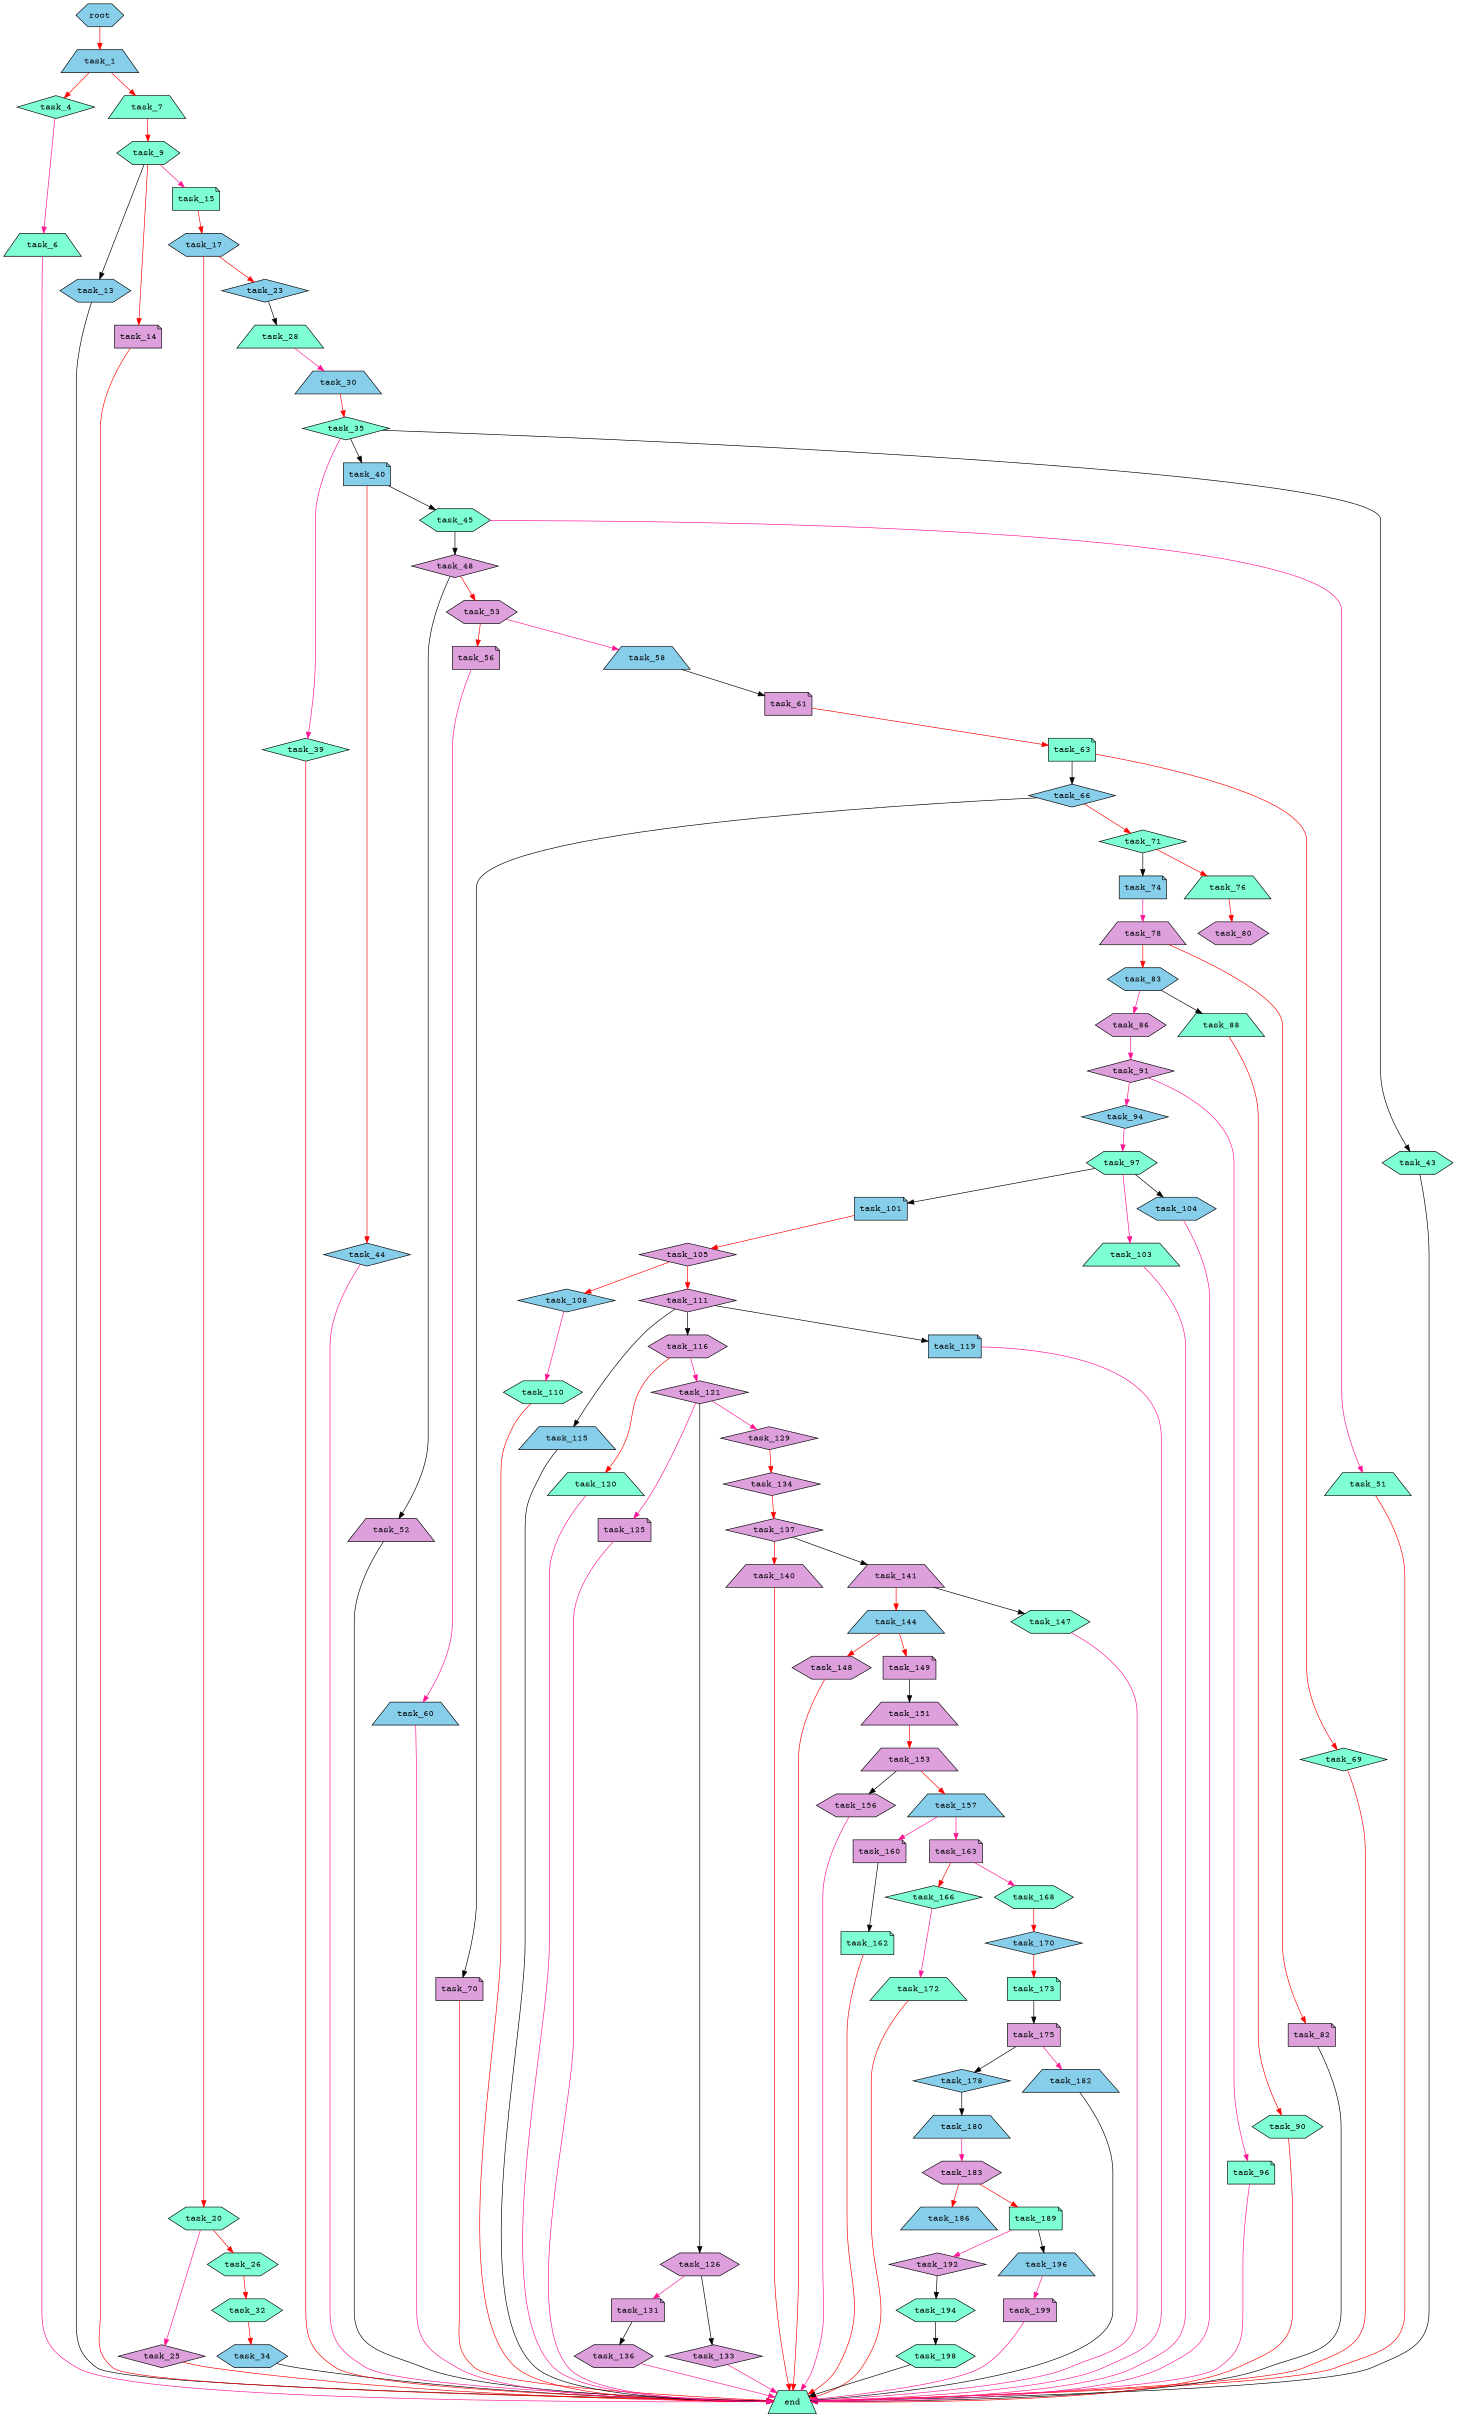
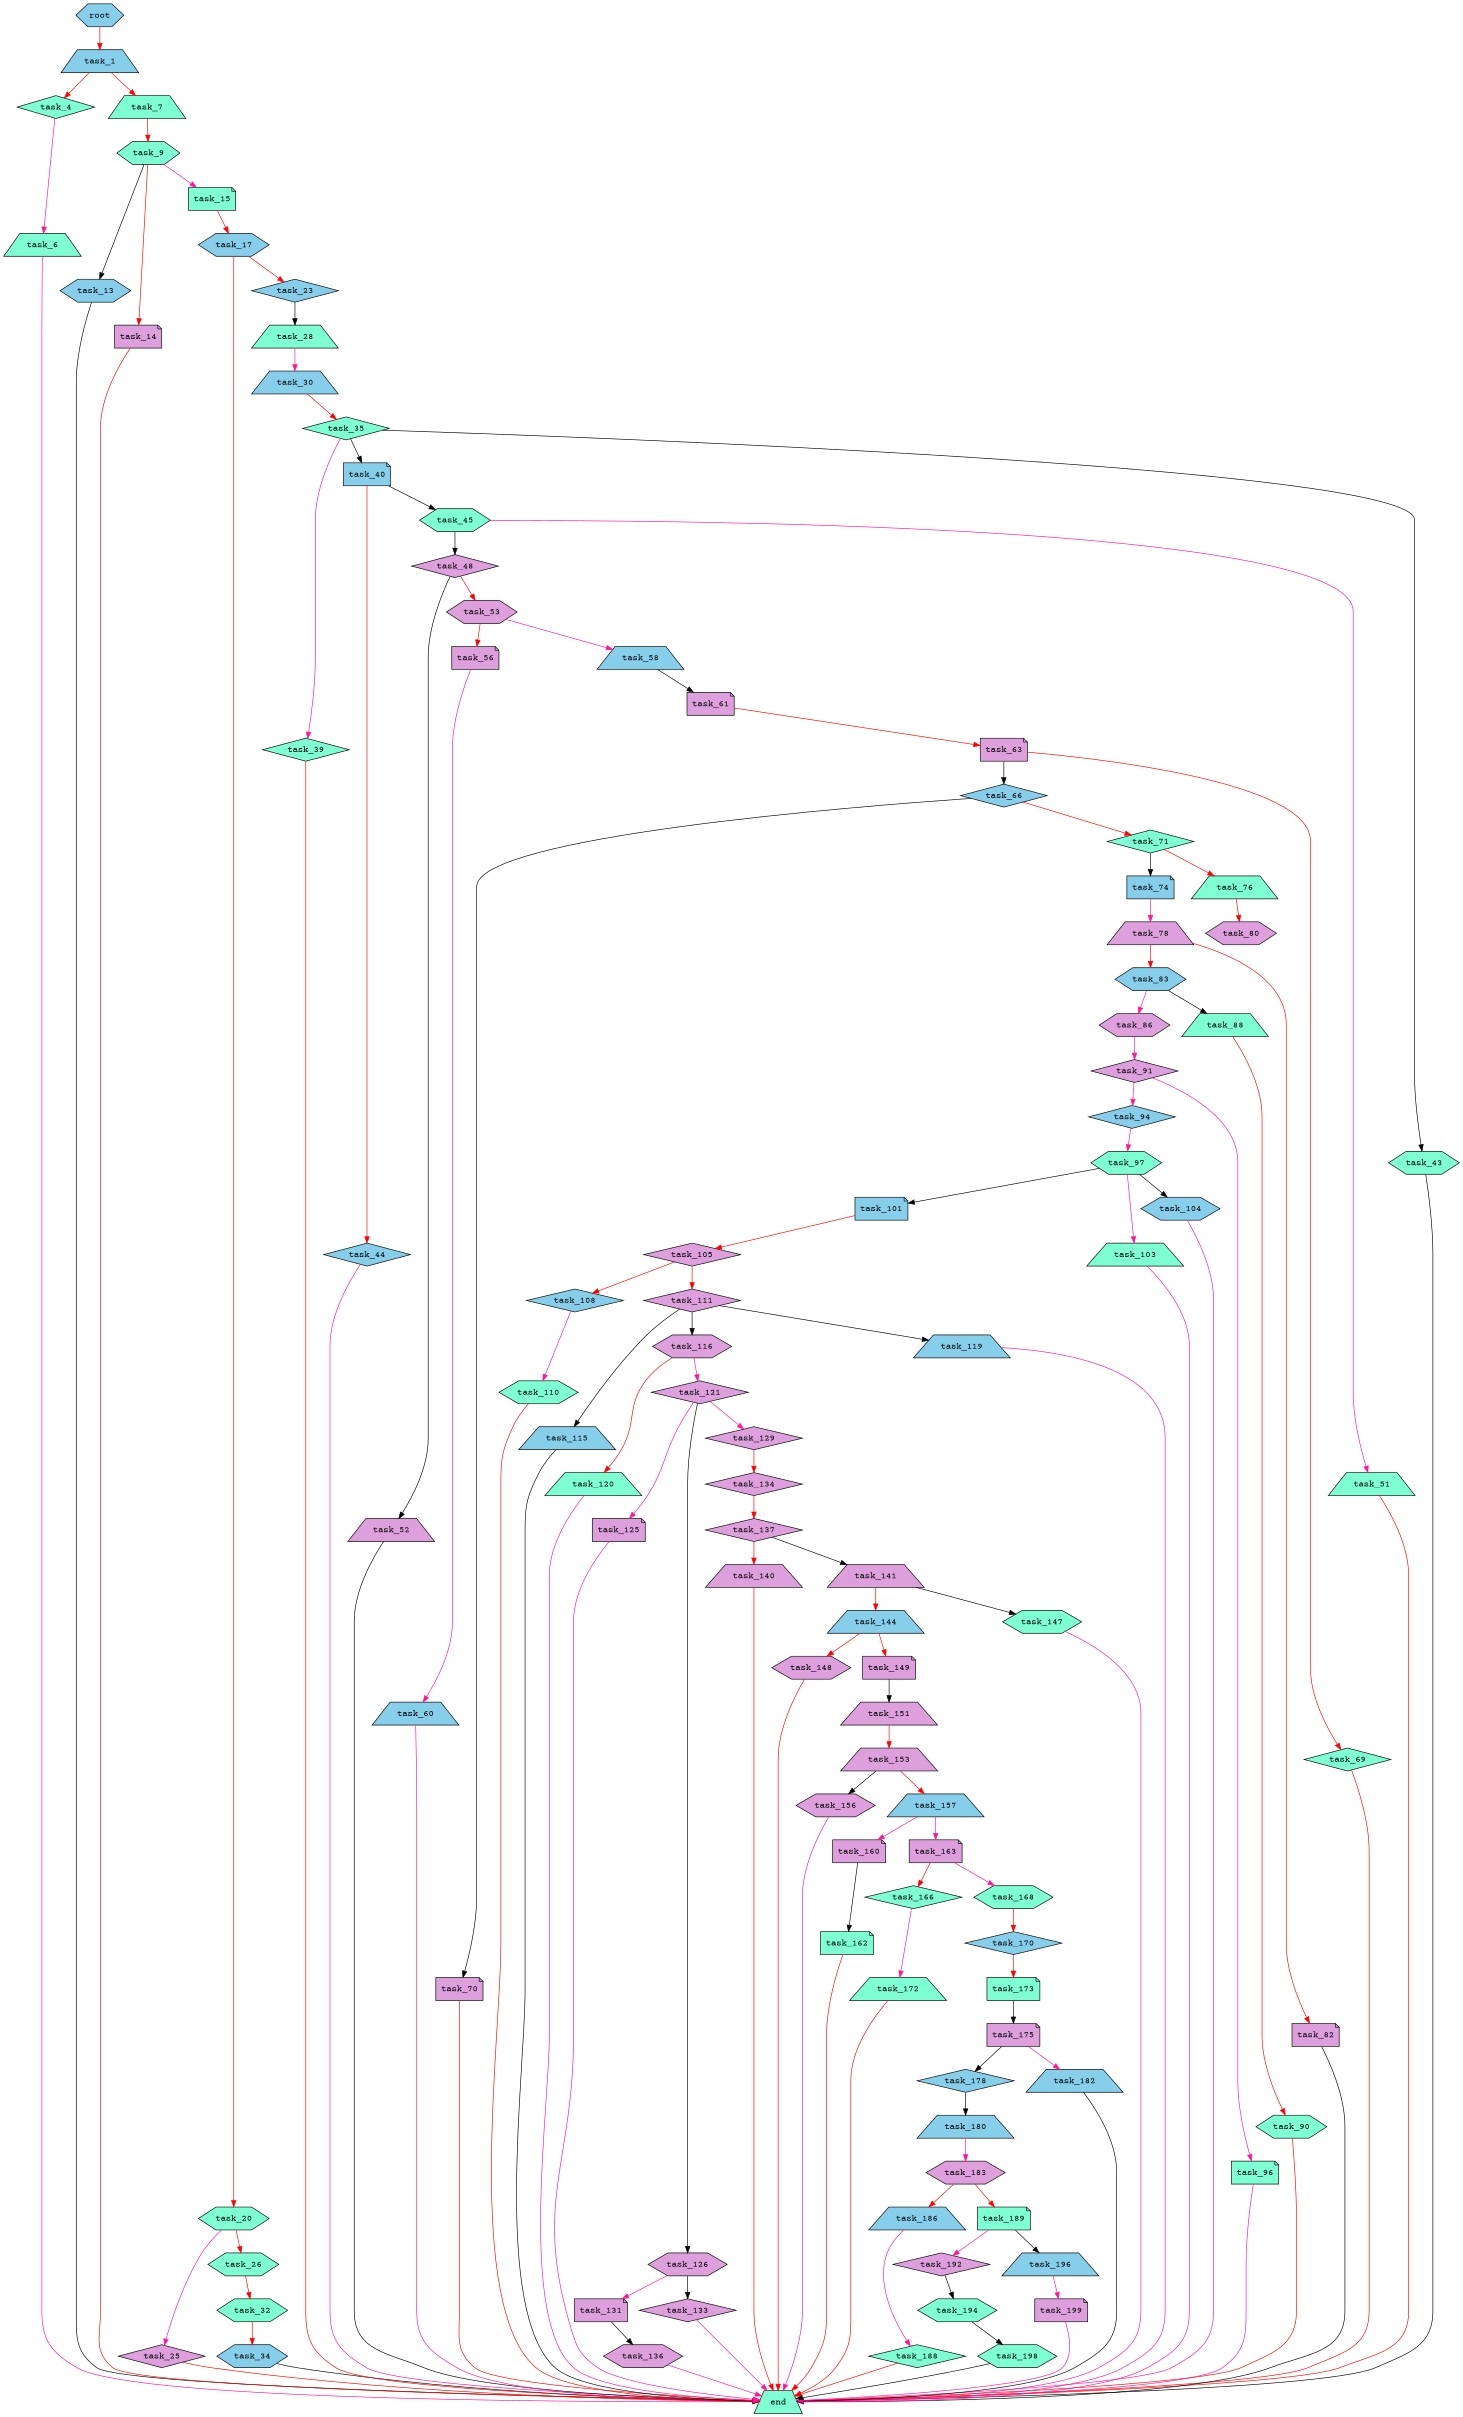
node "task_63": fillcolor aquamarine -> plum
node "task_119": shape note -> trapezium
node "task_188": added
